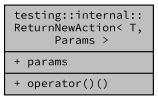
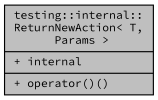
node "testing::internal::": text "+ params" -> "+ internal"
